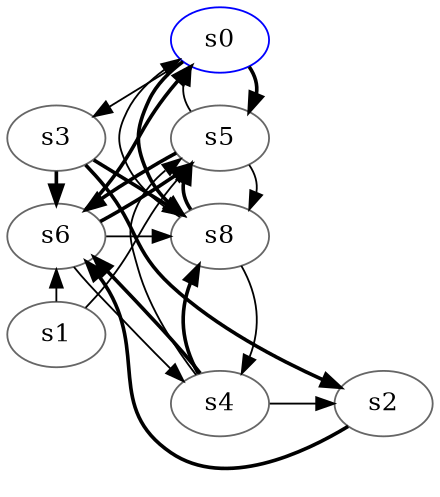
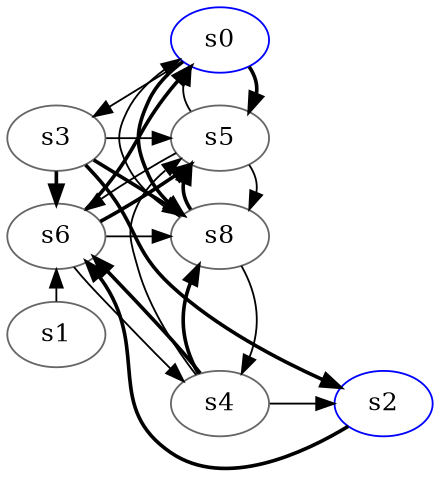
edge "s5" -> "s6": style bold -> solid
edge "s1" -> "s5": now "s3" -> "s5"
node "s2": color gray40 -> blue
